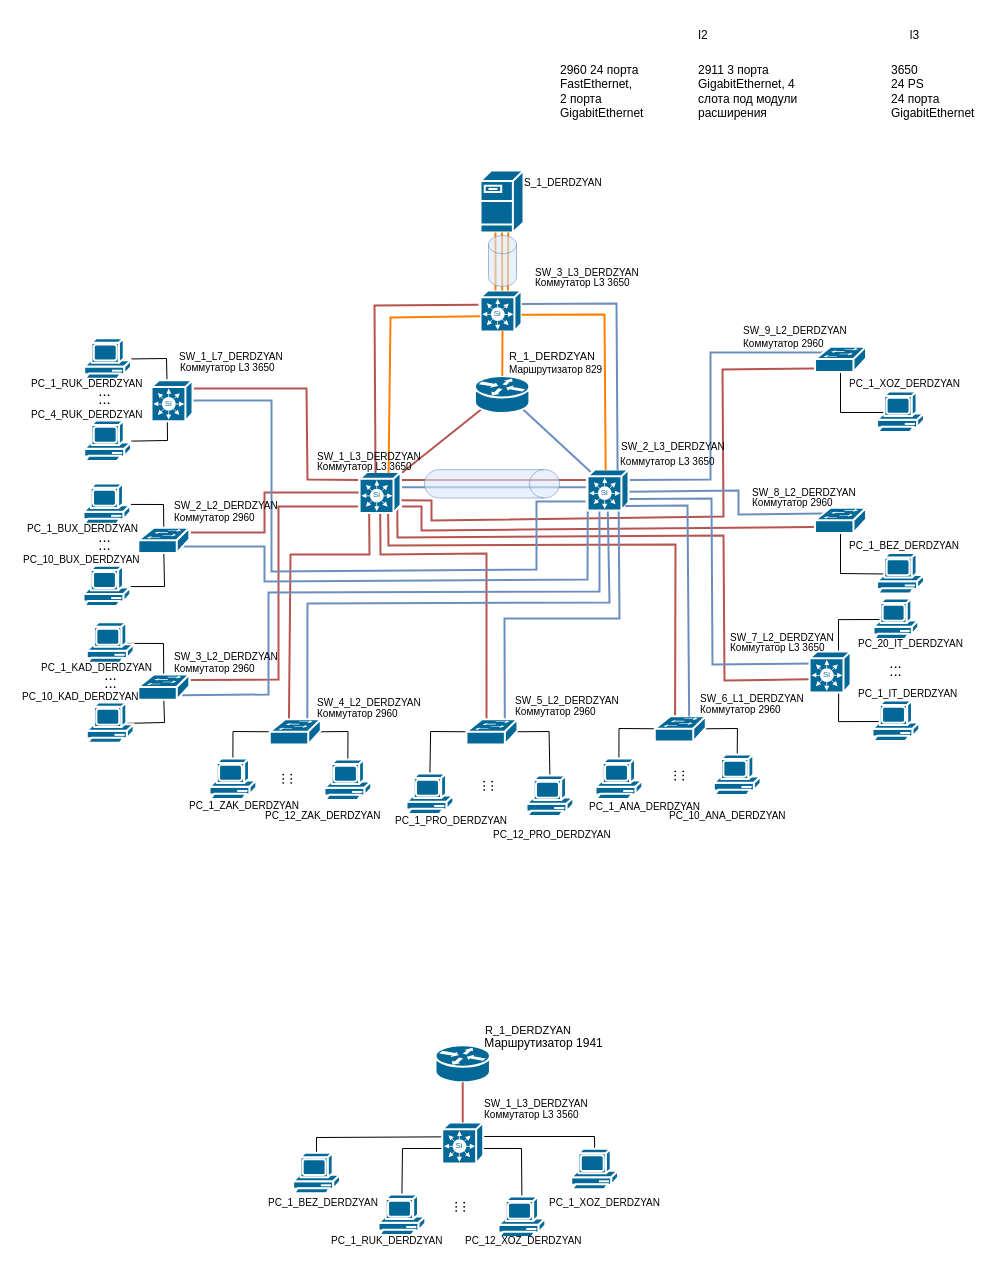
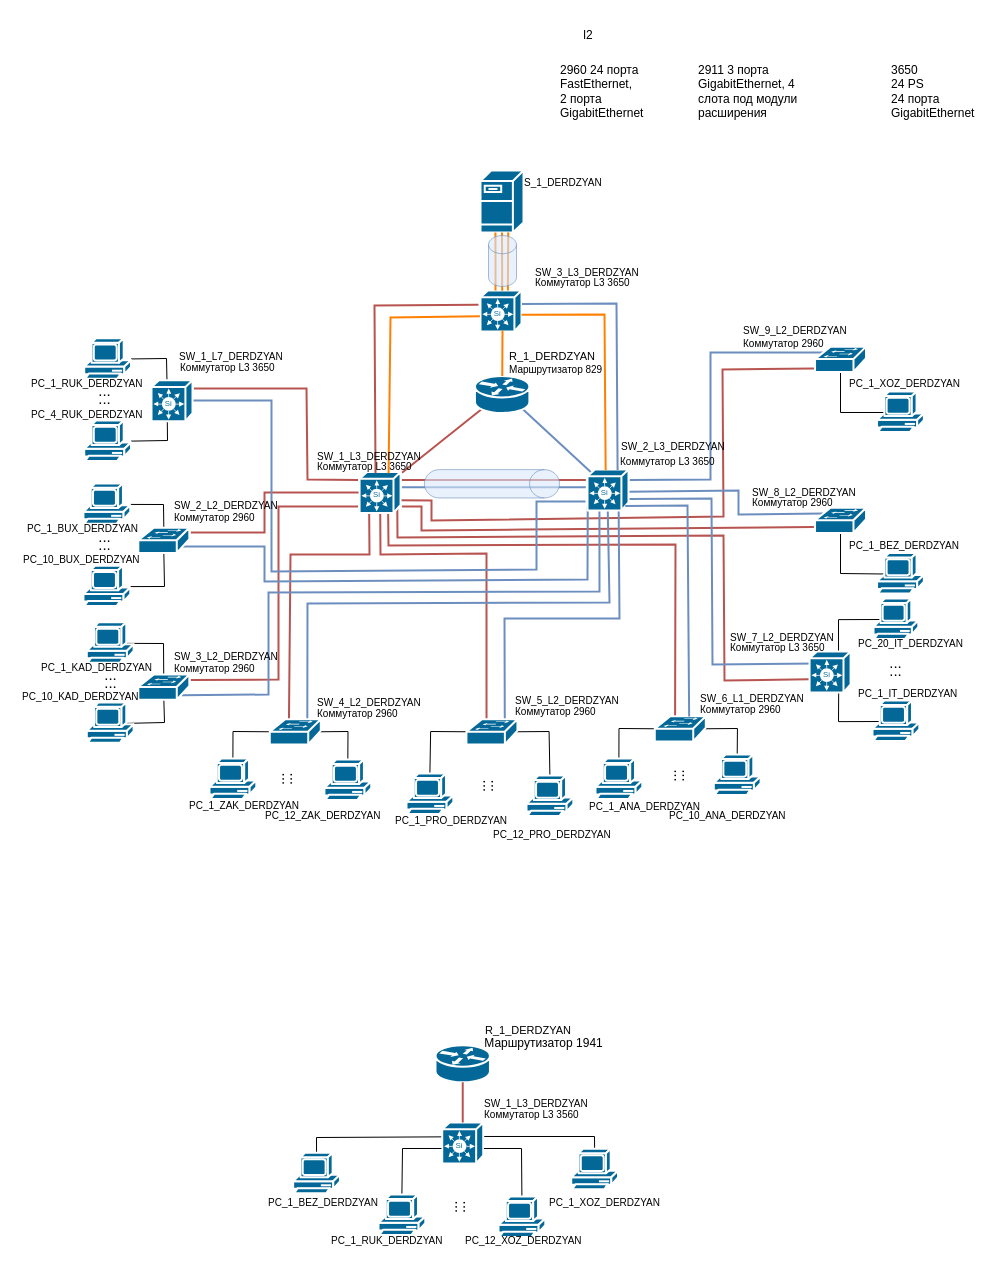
node "l2": moved (704, 36) -> (589, 36)
node "l3": removed
